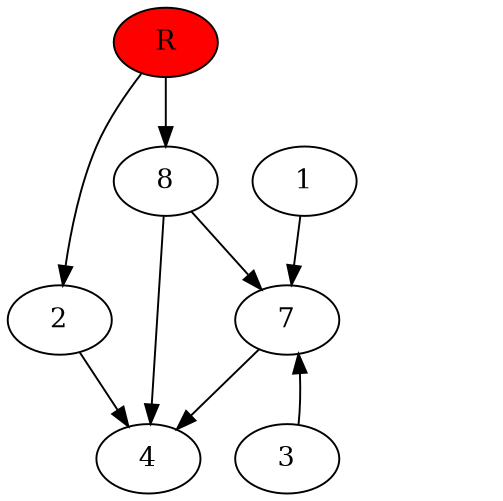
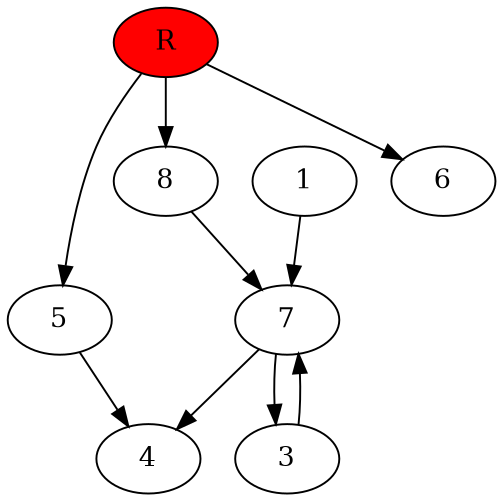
node "6": added
edge "8" -> "4": removed
node "2": label "2" -> "5"
edge "7" -> "3": added
